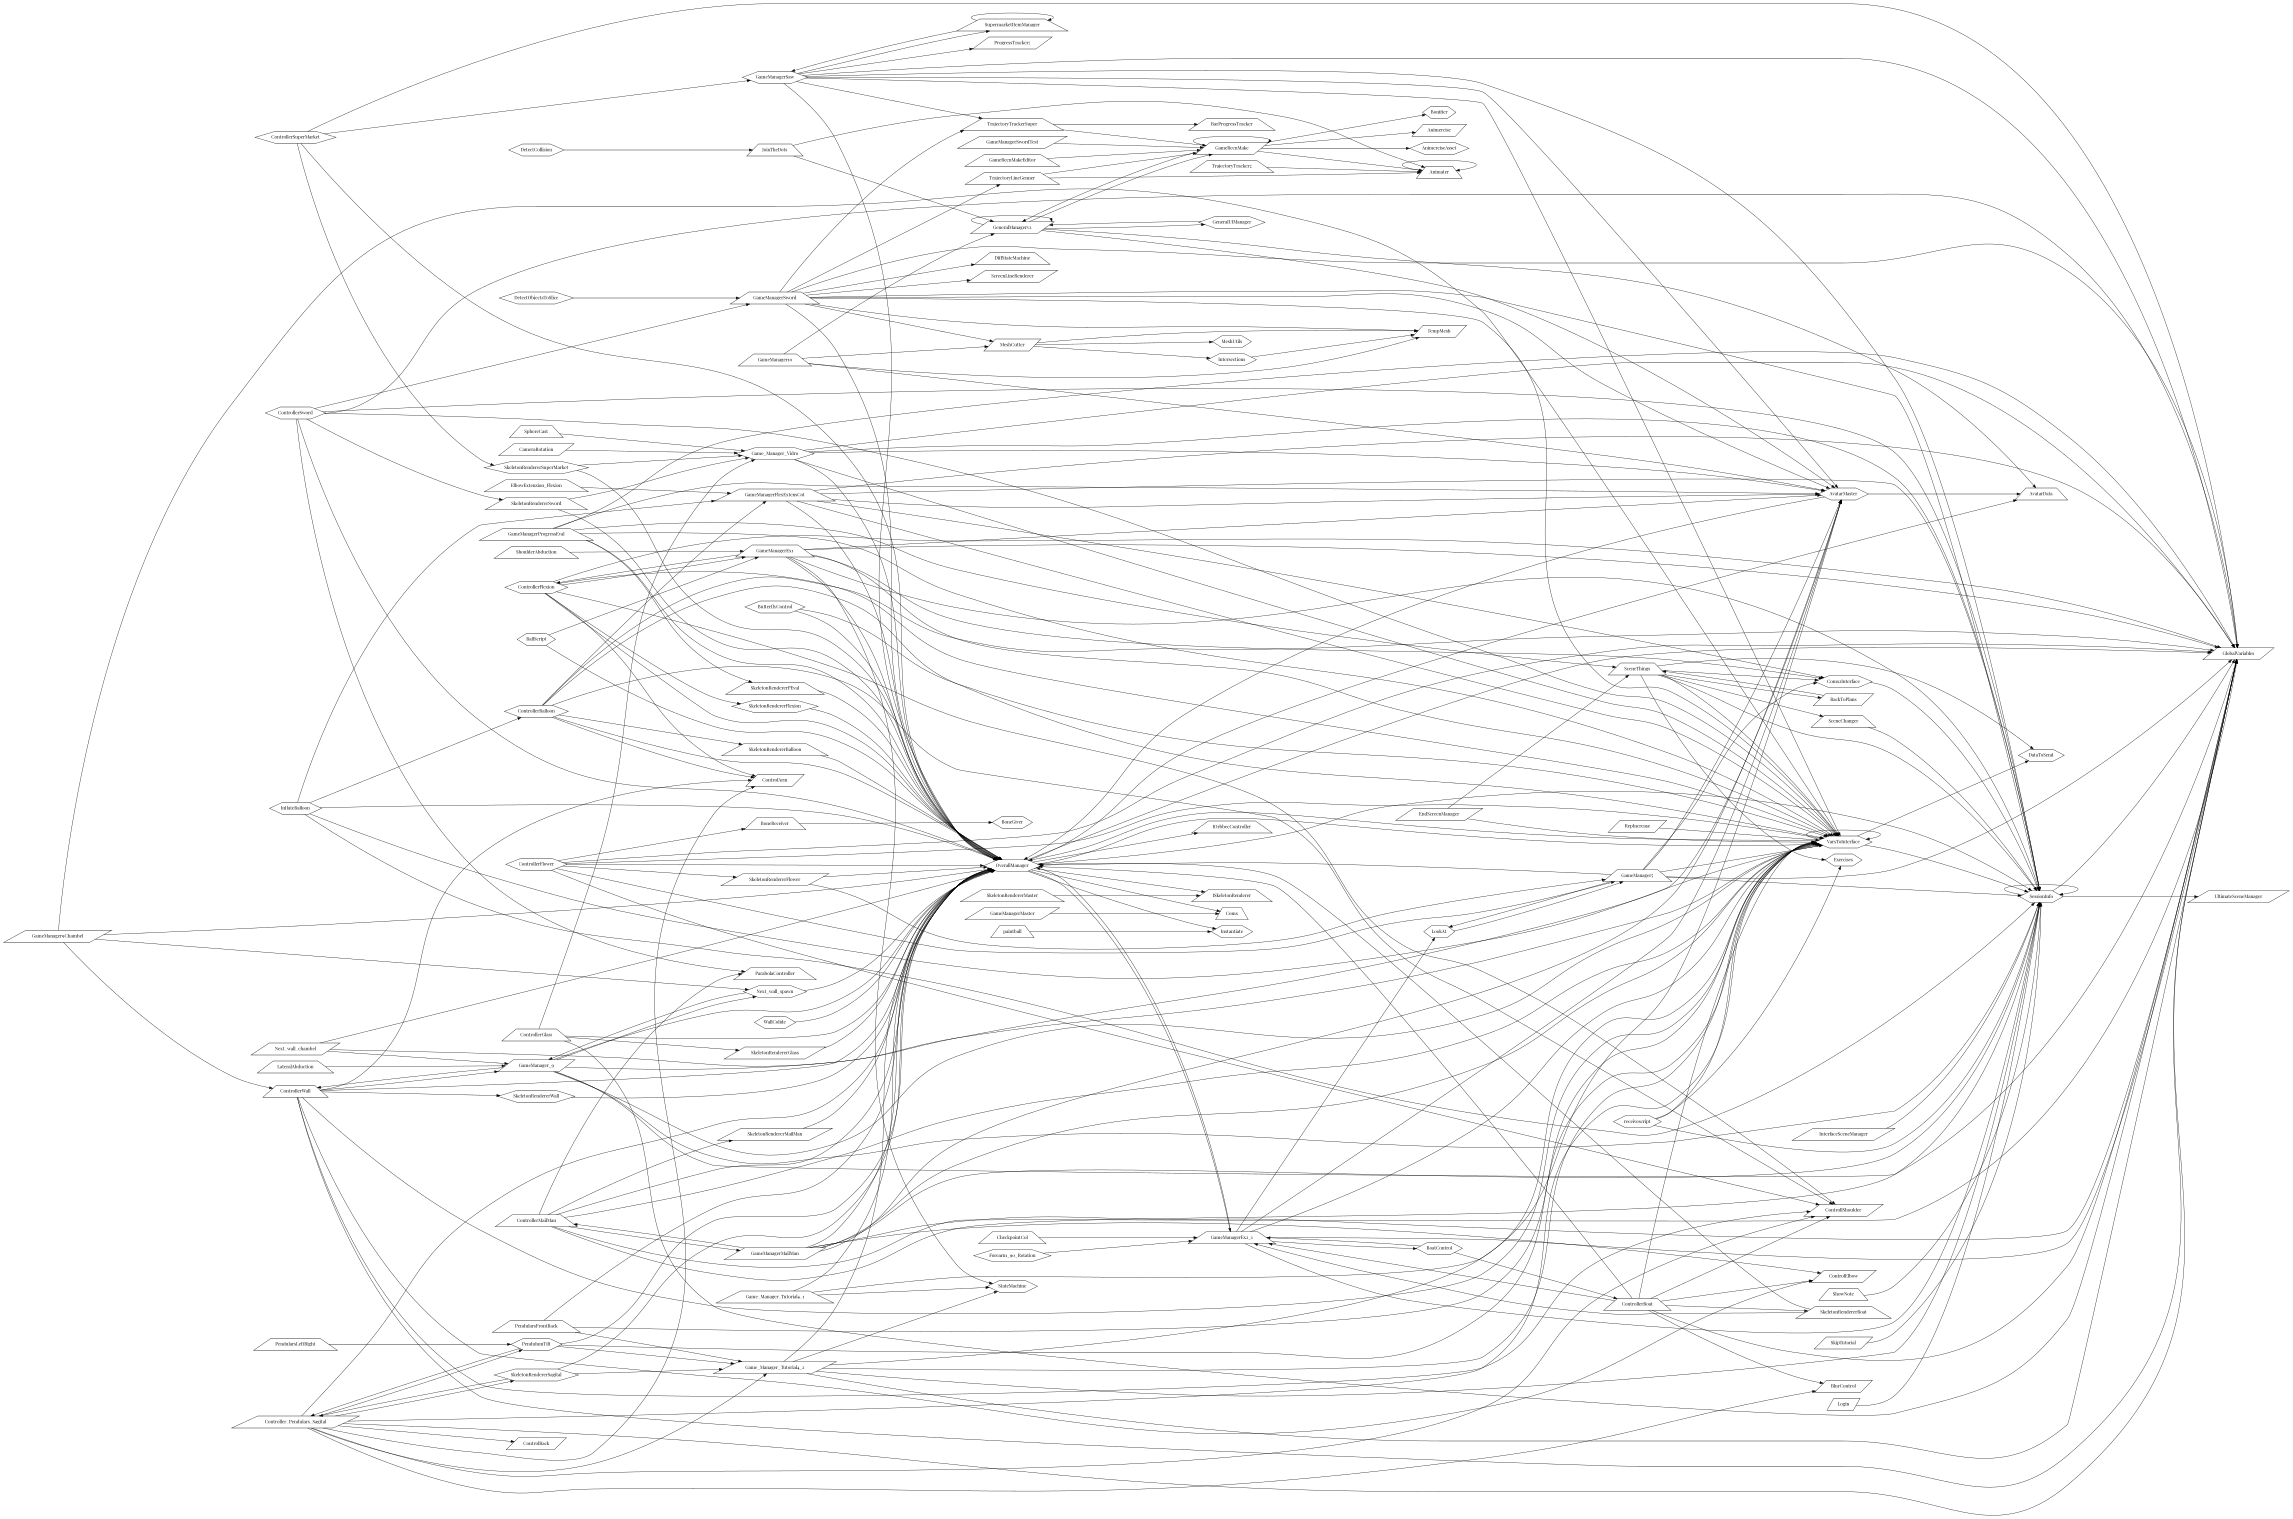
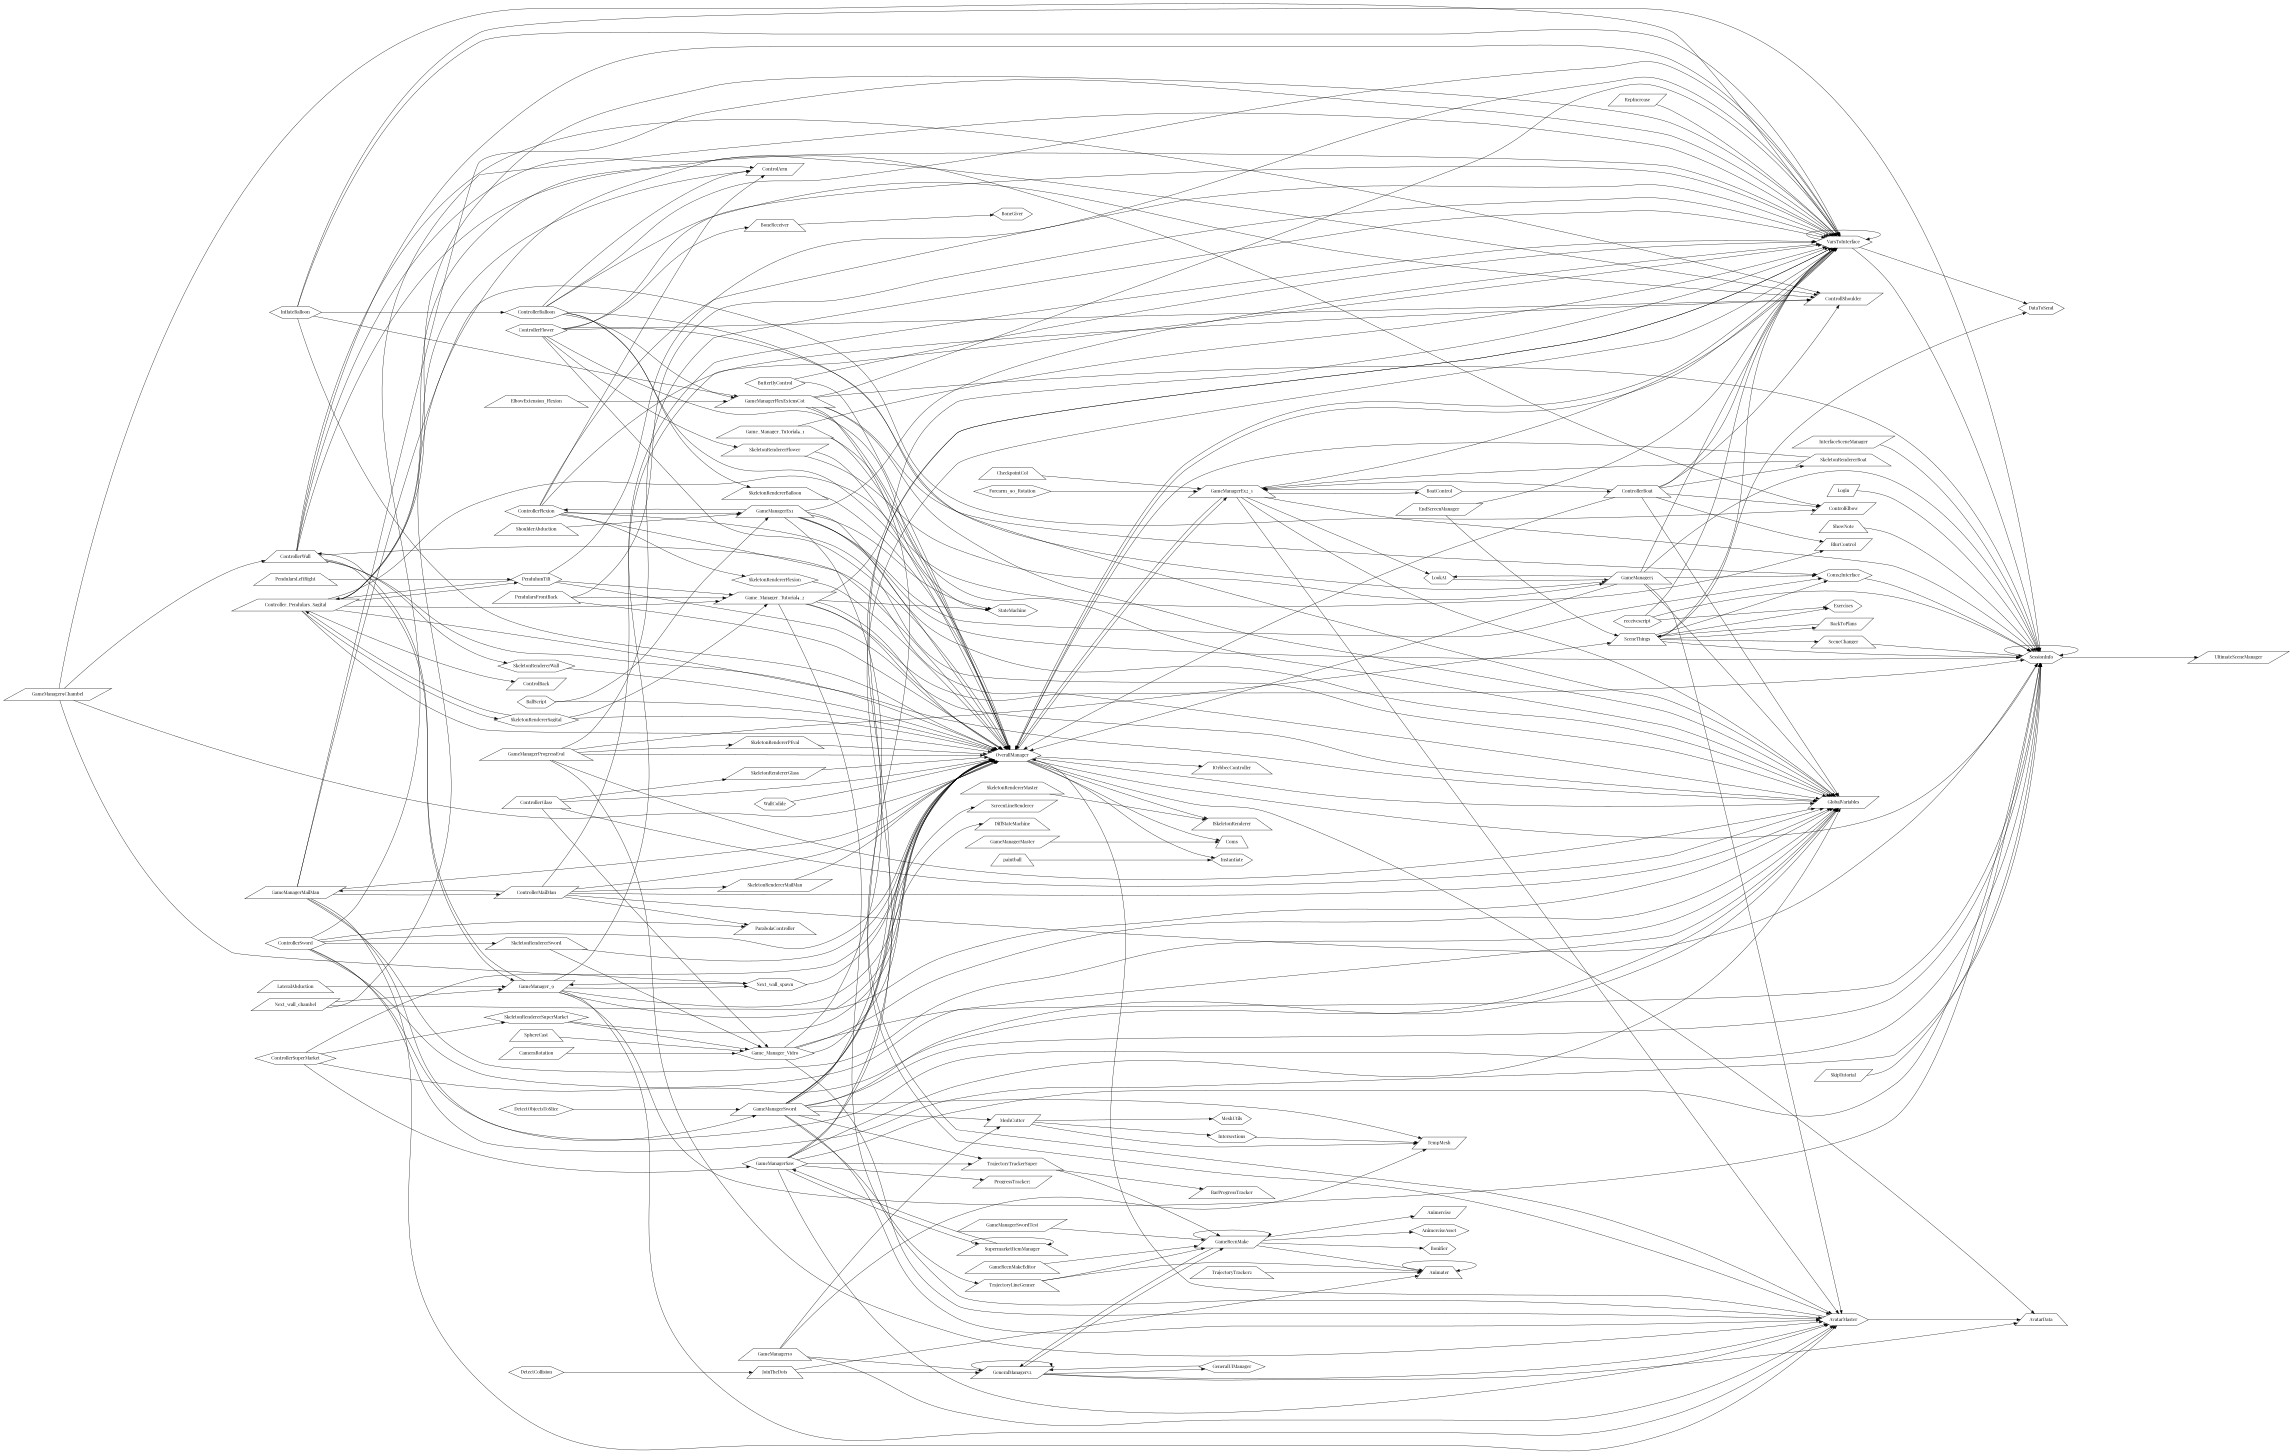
edge "SessionInfo" -> "GlobalVariables": removed
node "ControllerMailMan": shape trapezium -> parallelogram
